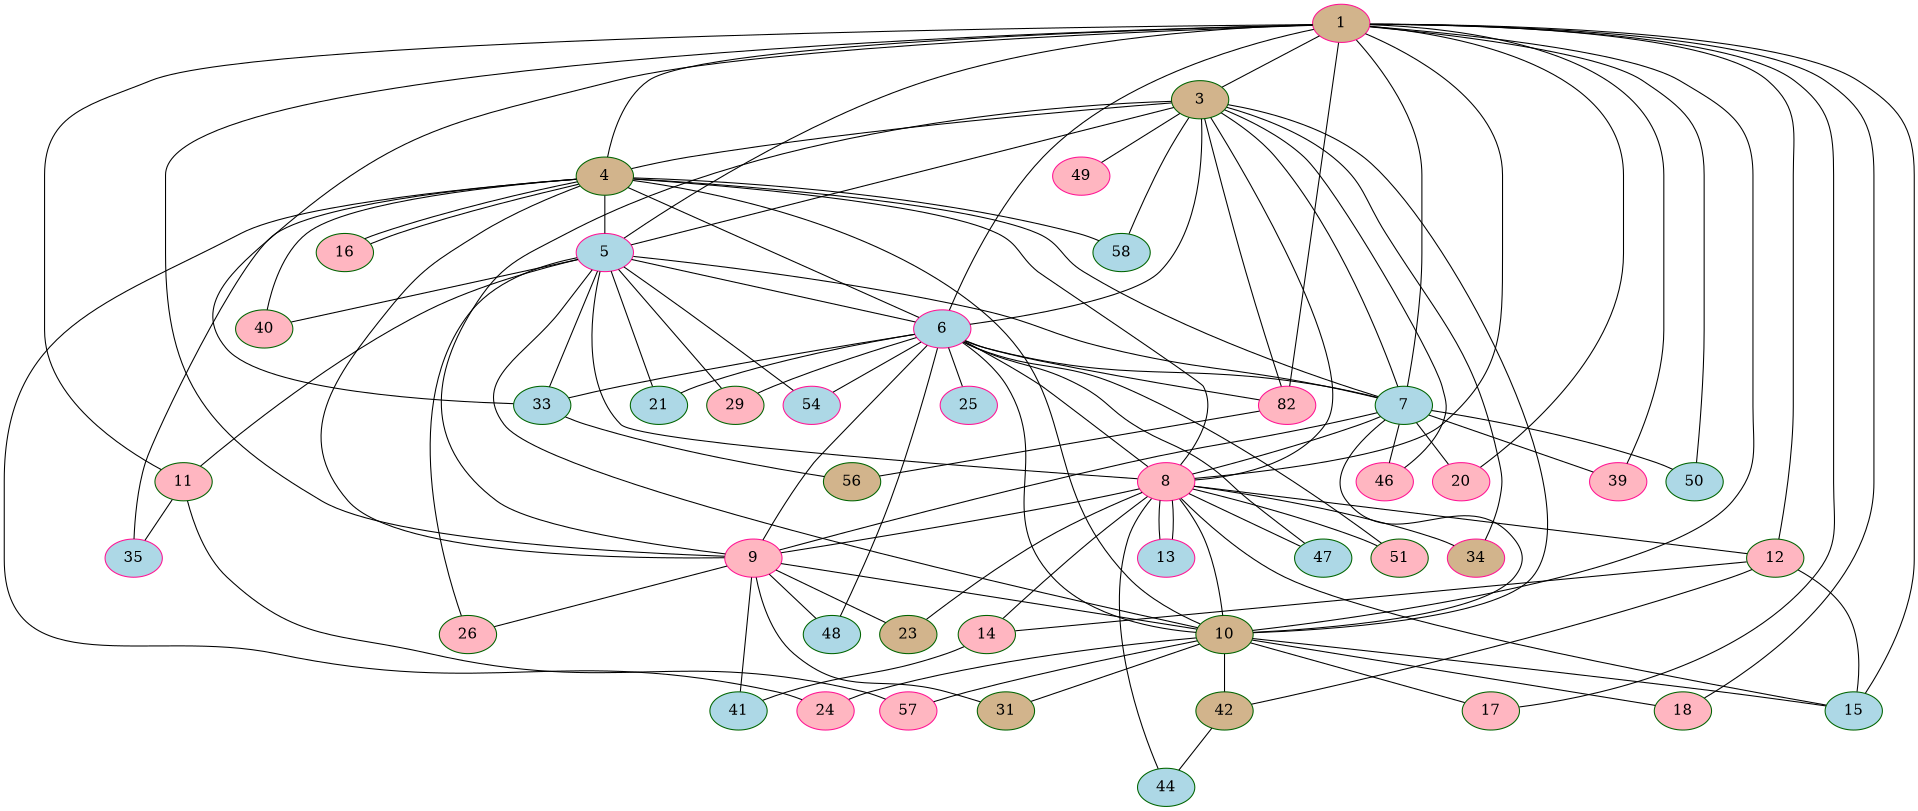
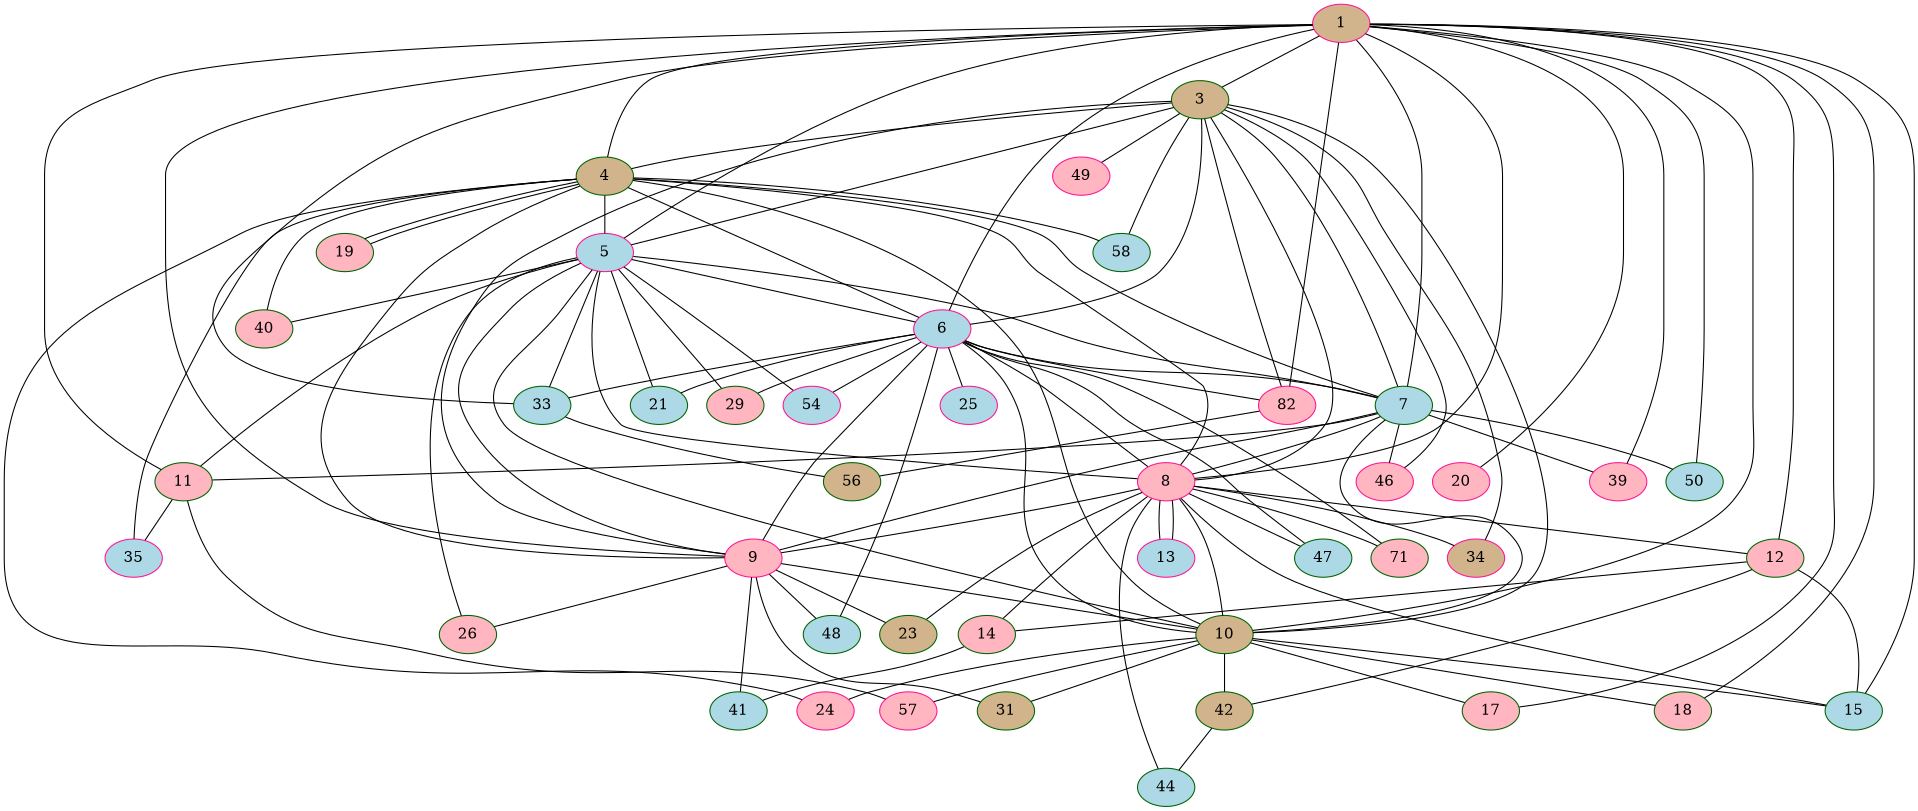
node "16": label "16" -> "19"
edge "7" -- "20": now "7" -- "11"
edge "5" -- "9": added
node "51": label "51" -> "71"
